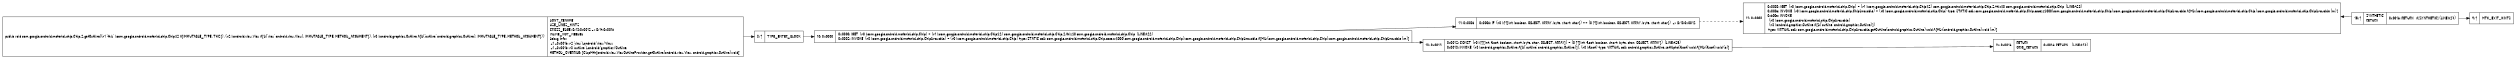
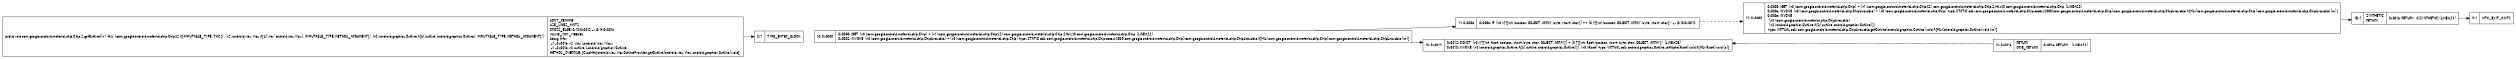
node "12: 0x0008": text "0x600e: INVOKE" -> "0x000e: INVOKE"
edge "15: ?" -> "12: 0x0008": reversed
edge "8: ?" -> "10: 0x0000": removed
edge "13: 0x0012" -> "14: 0x0016": reversed
